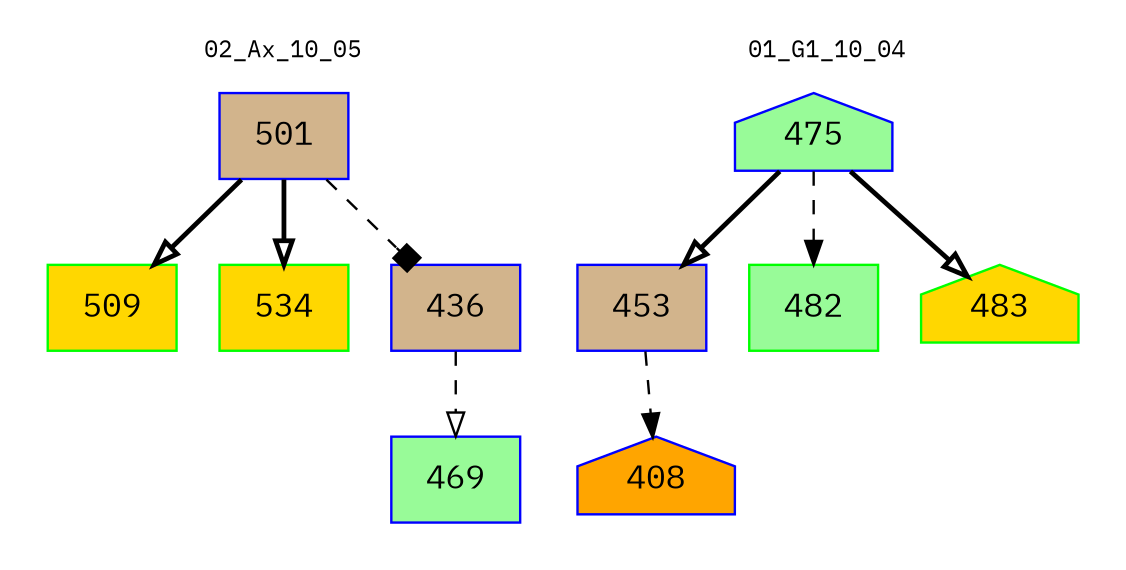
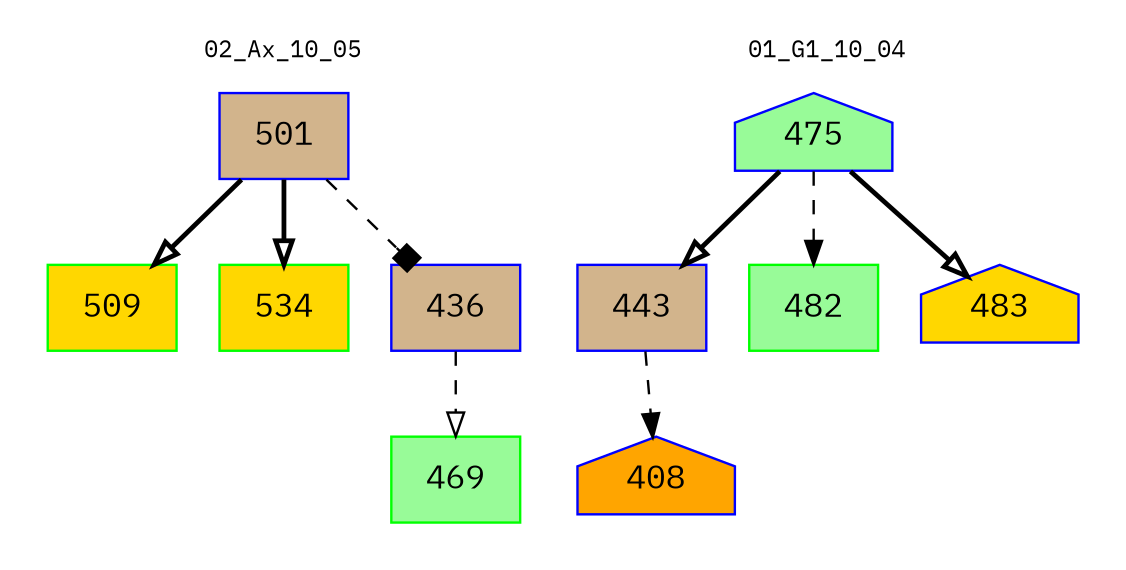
node "453": label "453" -> "443"
node "483": color green -> blue
node "469": color blue -> green
